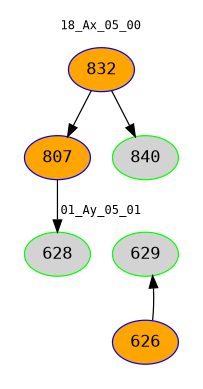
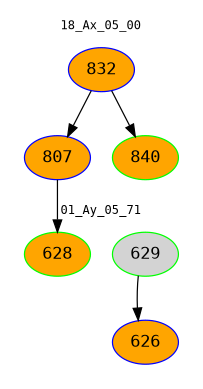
node "840": fillcolor lightgrey -> orange
cluster "01_Ay_05_01": label "01_Ay_05_01" -> "01_Ay_05_71"
node "628": fillcolor lightgrey -> orange
edge "626" -> "629": reversed
